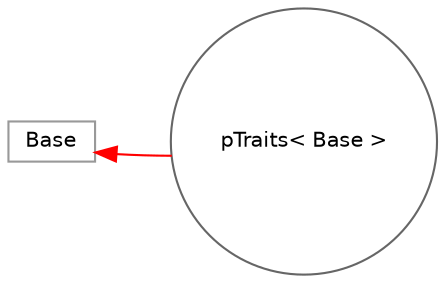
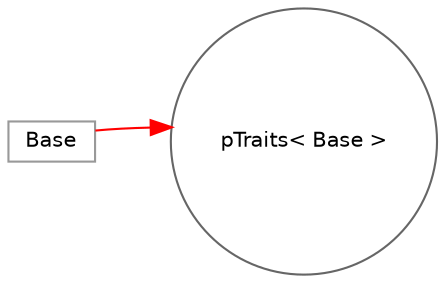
edge "pTraits< Base >" -> "Base": reversed
